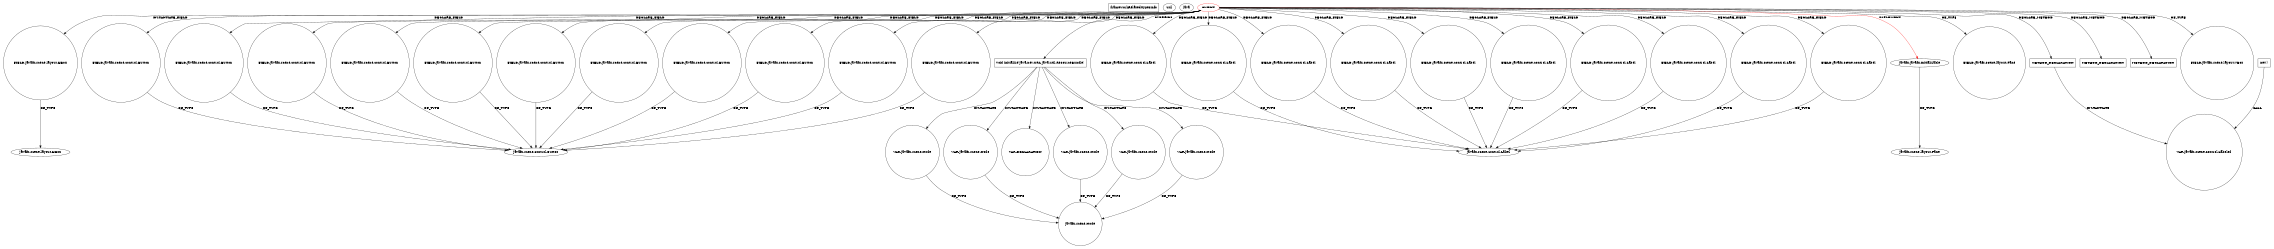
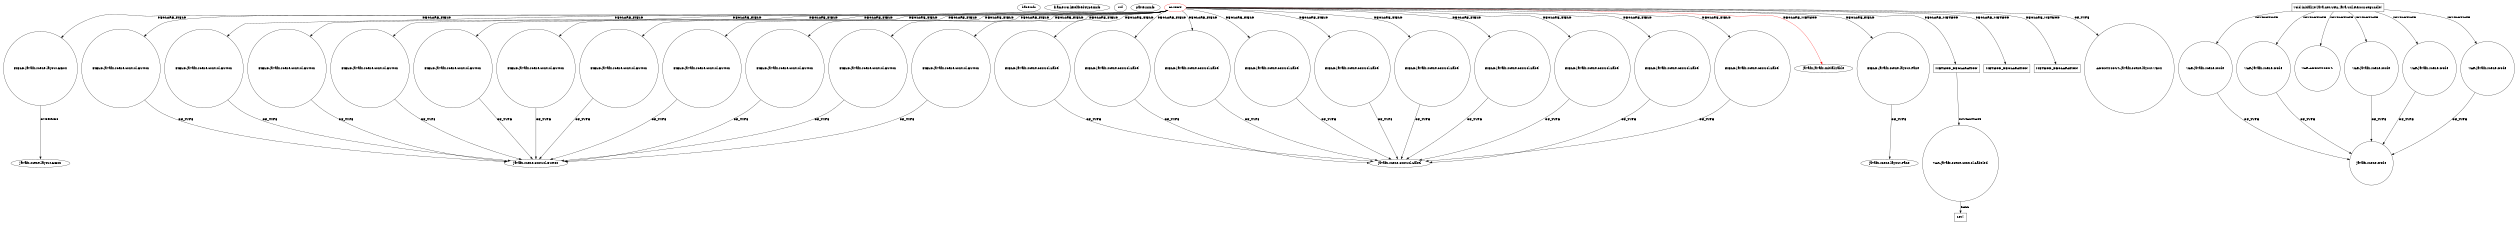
node "baseInfo": added
node "frameworkRelatedTypesInfo": shape box -> ellipse
node "java": label "java" -> "patternInfo"
edge "CLIENT" -> "FIELD:javafx.scene.layout.HBox": label "INSTANTIATE_FIELD" -> "DECLARE_FIELD"
edge "CLIENT" -> "javafx.javafx.Initializable": label "IMPLEMENT" -> "DECLARE_METHOD"
edge "CLIENT" -> "FIELD:javafx.scene.layout.Pane": label "OF_TYPE" -> "DECLARE_FIELD"
edge "CLIENT" -> "void initialize(java.net.URL,java.util.ResourceBundle)": removed, label "OVERRIDE"
node "FIELD:javafx.scene.layout.VBox": label "FIELD:javafx.scene.layout.VBox" -> "ANONYMOUS:javafx.scene.layout.VBox"
edge "net()" -> "VAR:javafx.scene.control.Labeled": reversed
edge "javafx.javafx.Initializable" -> "javafx.scene.layout.Pane": now "FIELD:javafx.scene.layout.Pane" -> "javafx.scene.layout.Pane"
edge "FIELD:javafx.scene.layout.HBox" -> "javafx.scene.layout.HBox": label "OF_TYPE" -> "OVERRIDE"
node "VAR:DECLARATION": label "VAR:DECLARATION" -> "VAR:ANONYMOUS"
